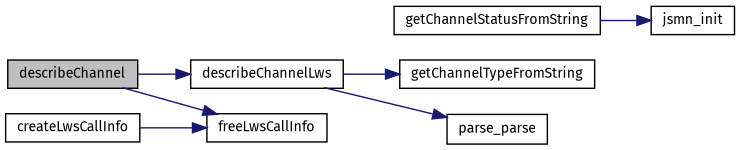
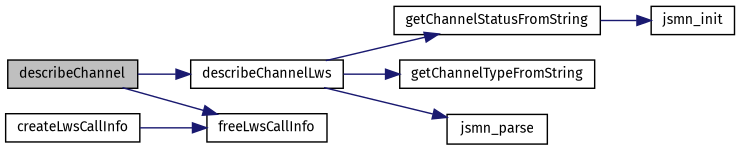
edge "describeChannelLws" -> "getChannelStatusFromString": added
node "parse_parse": label "parse_parse" -> "jsmn_parse"
